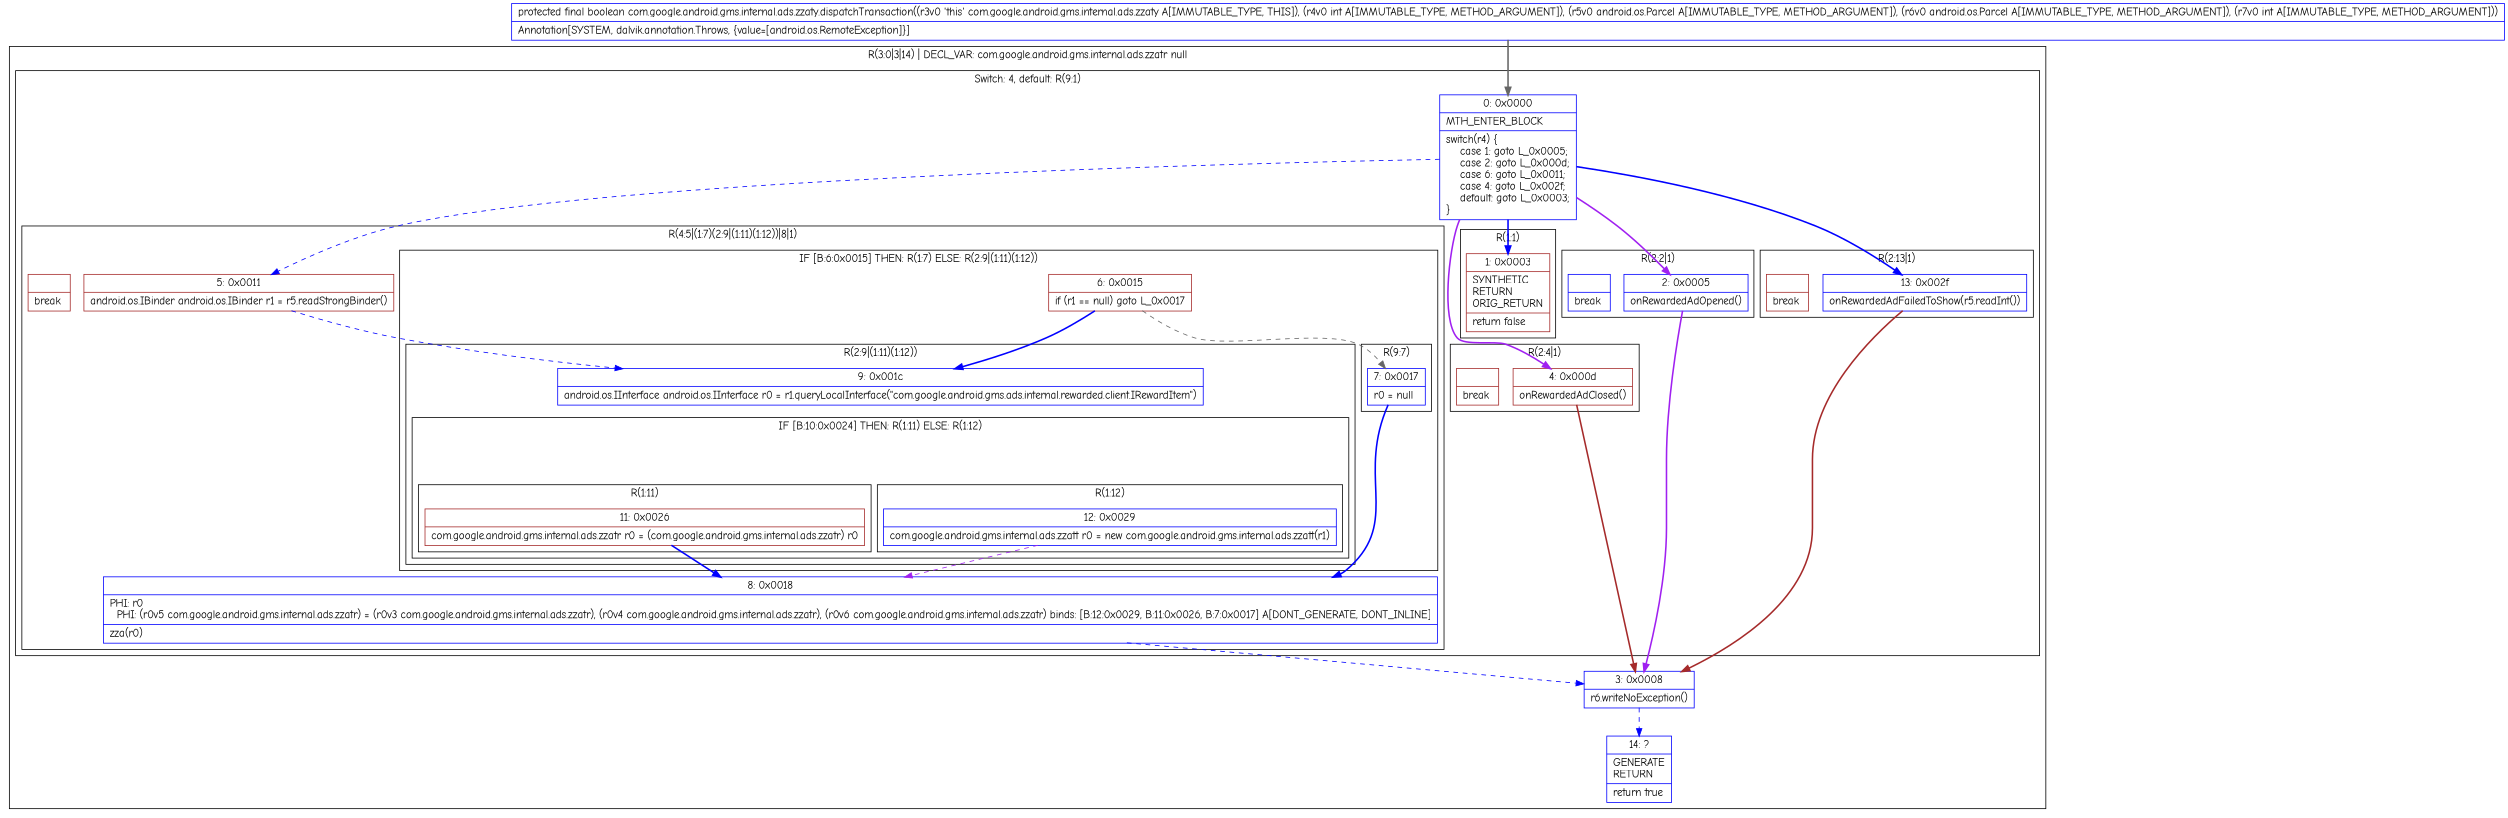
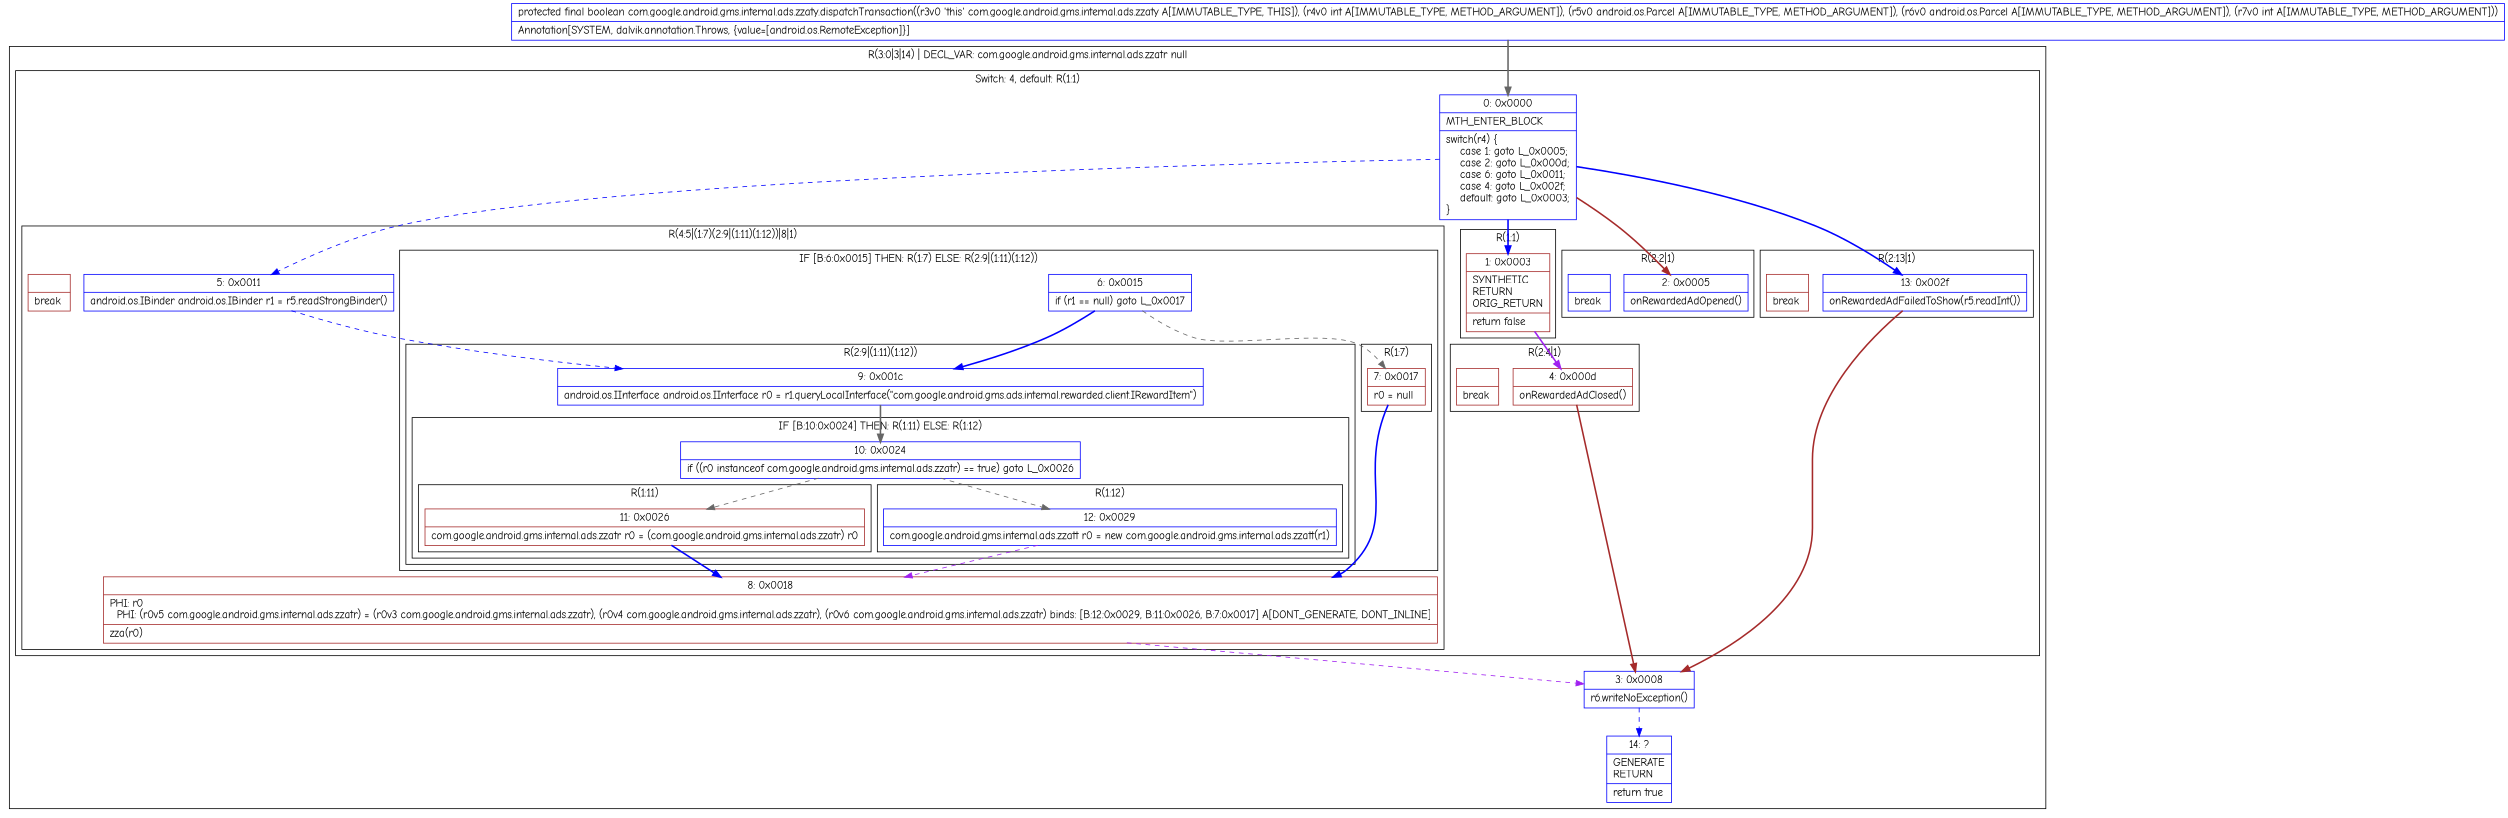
cluster "Switch: 4, default: R(9:1)": label "Switch: 4, default: R(9:1)" -> "Switch: 4, default: R(1:1)"
edge "0: 0x0000" -> "2: 0x0005": color purple -> brown
node "5: 0x0011": color brown -> blue
node "6: 0x0015": color brown -> blue
edge "0: 0x0000" -> "4: 0x000d": now "1: 0x0003" -> "4: 0x000d"
cluster "R(9:7)": label "R(9:7)" -> "R(1:7)"
node "7: 0x0017": color blue -> brown
node "10: 0x0024": added
edge "2: 0x0005" -> "3: 0x0008": removed
node "8: 0x0018": color blue -> brown
edge "8: 0x0018" -> "3: 0x0008": color blue -> purple
